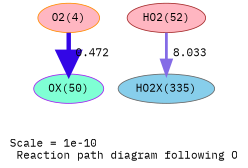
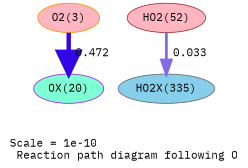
node "O2(4)": label "O2(4)" -> "O2(3)"
edge "HO2(52)" -> "HO2X(335)": label " 8.033" -> " 0.033"
node "OX(50)": label "OX(50)" -> "OX(20)"
